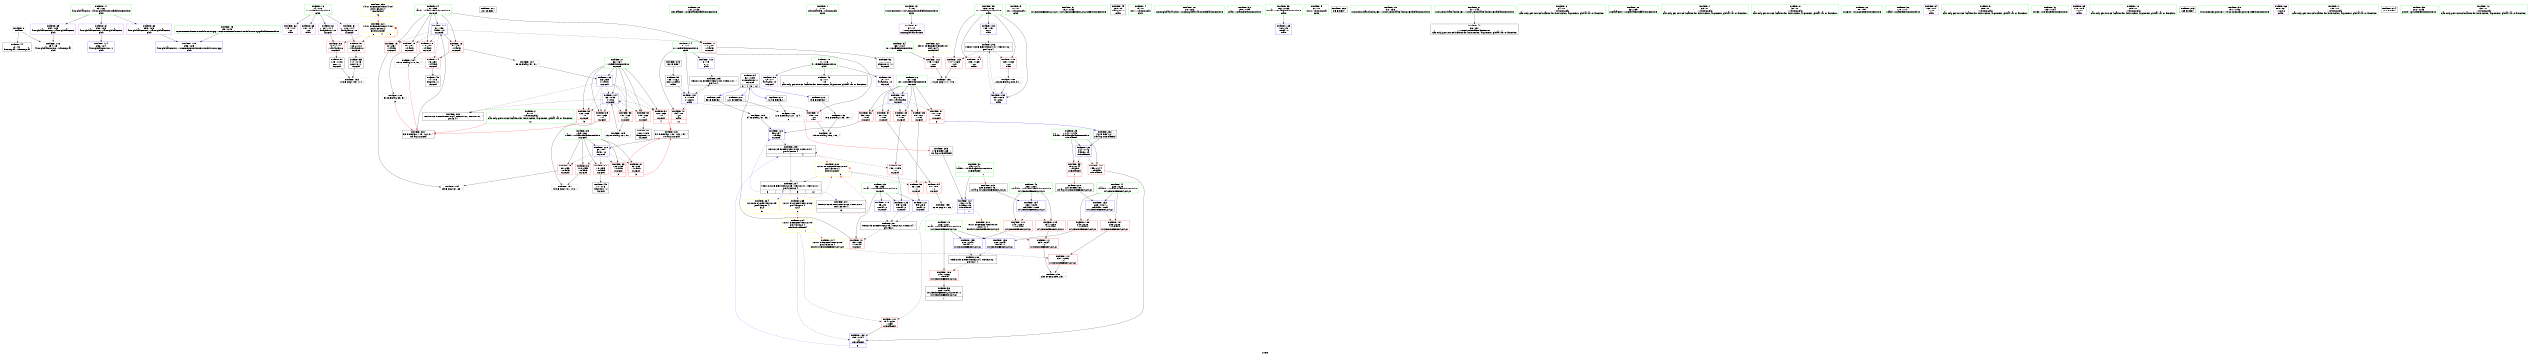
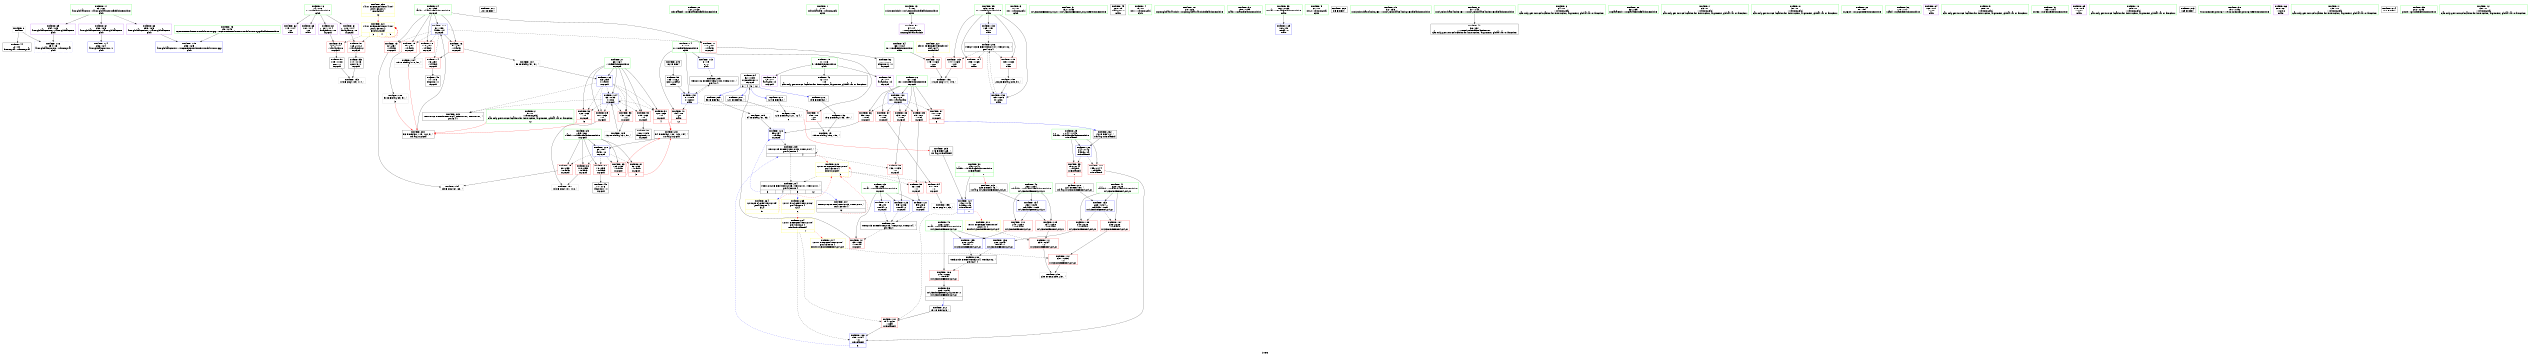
node "NodeID: 272": added
